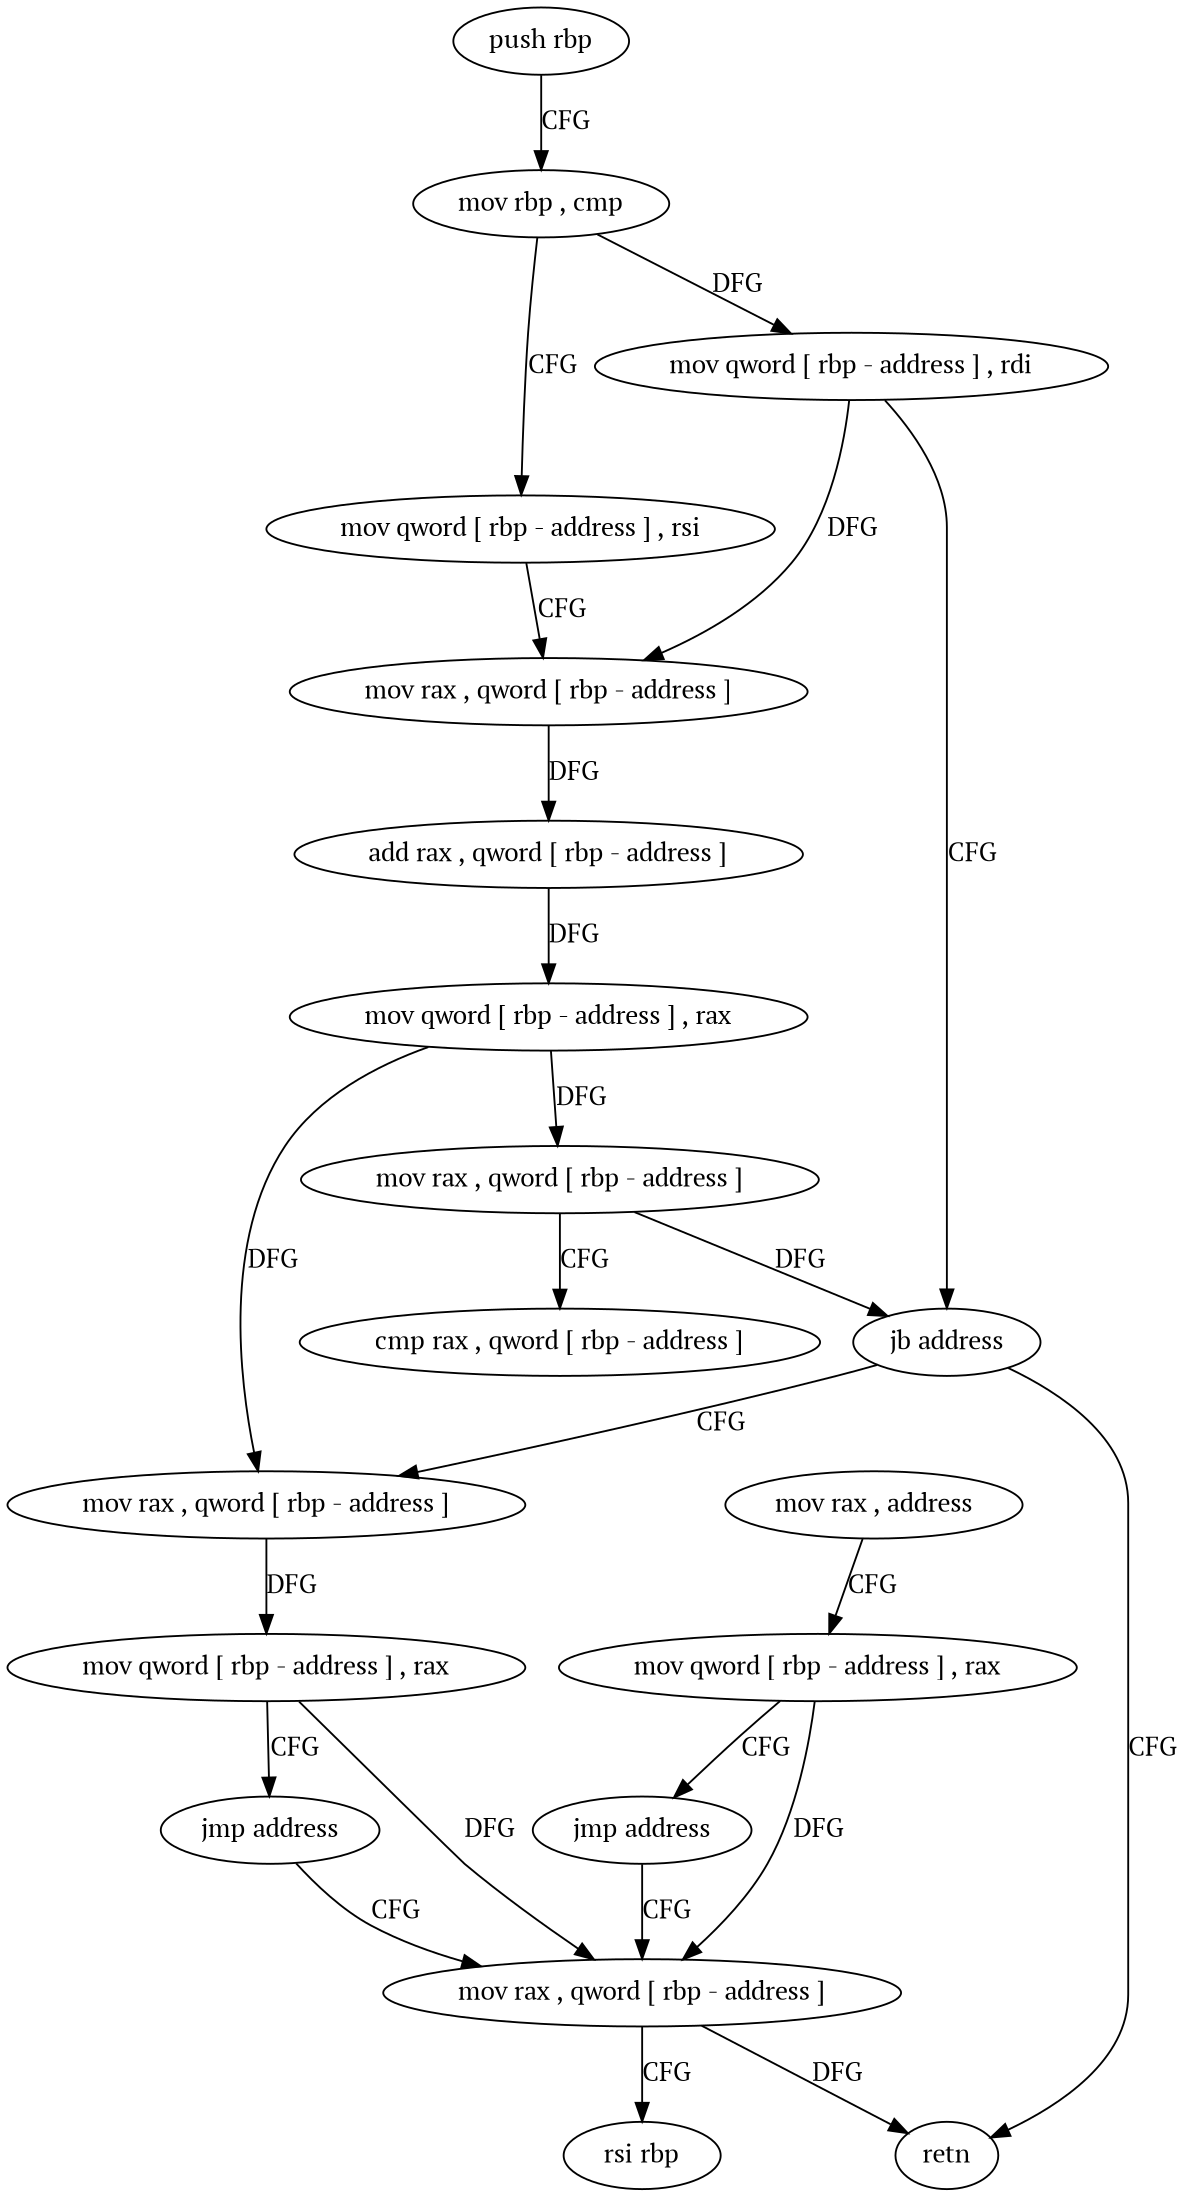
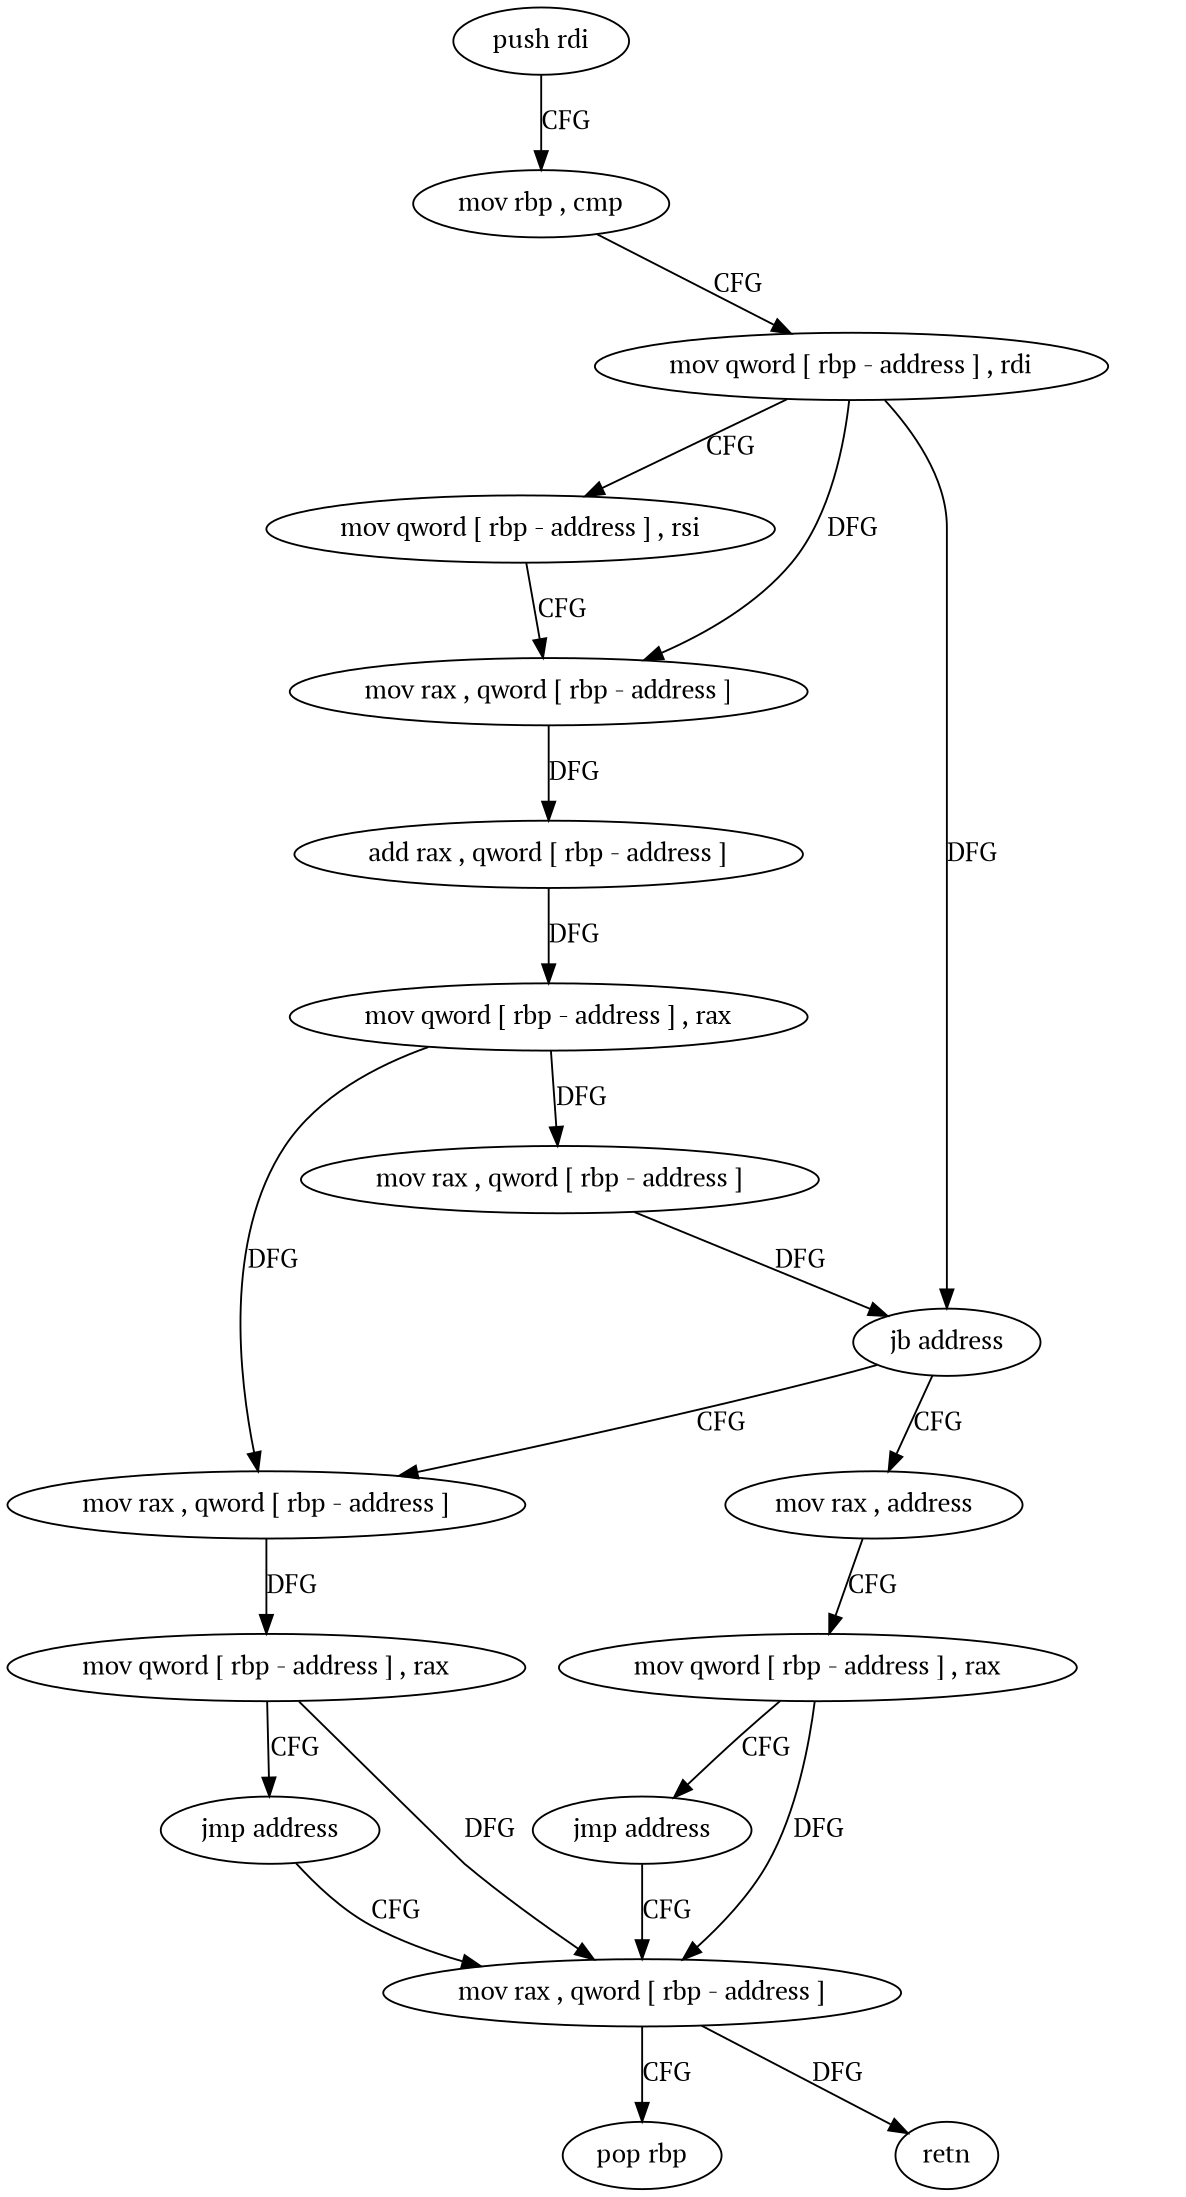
node "push rbp": label "push rbp" -> "push rdi"
edge "mov rbp , cmp" -> "mov qword [ rbp - address ] , rdi": label "DFG" -> "CFG"
edge "mov rbp , cmp" -> "mov qword [ rbp - address ] , rsi": now "mov qword [ rbp - address ] , rdi" -> "mov qword [ rbp - address ] , rsi"
edge "mov qword [ rbp - address ] , rdi" -> "jb address": label "CFG" -> "DFG"
node "cmp rax , qword [ rbp - address ]": removed
edge "jb address" -> "retn": now "jb address" -> "mov rax , address"
node "rsi rbp": label "rsi rbp" -> "pop rbp"
